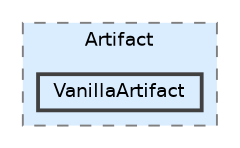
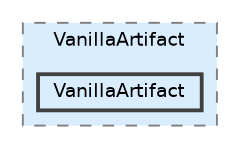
cluster "Artifact": label "Artifact" -> "VanillaArtifact"
